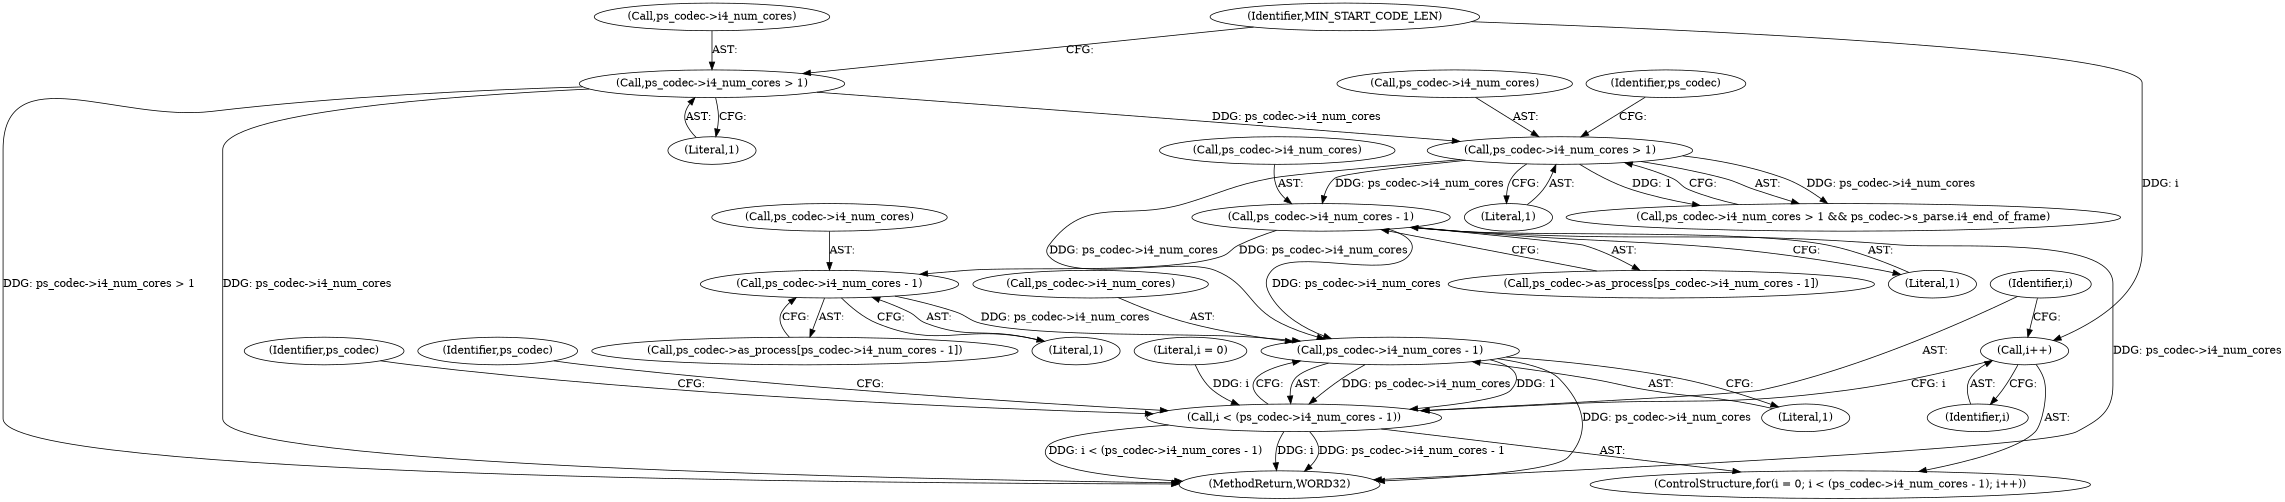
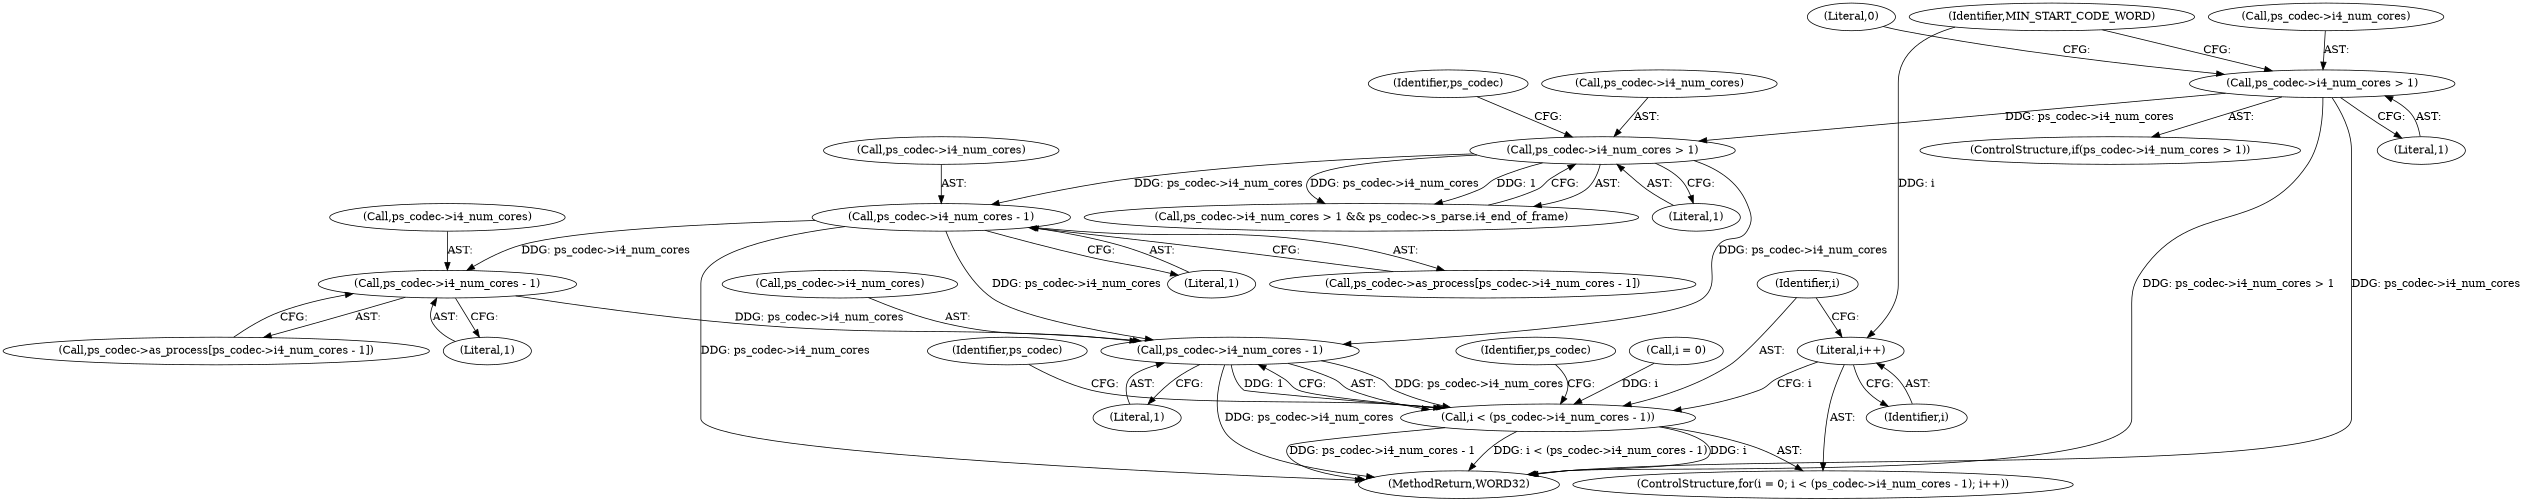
node "(Identifier,MIN_START_CODE_LEN)": label "(Identifier,MIN_START_CODE_LEN)" -> "(Identifier,MIN_START_CODE_WORD)"
node "(Literal,0)": added
node "(ControlStructure,if(ps_codec->i4_num_cores > 1))": added
node "(Literal,i = 0)": label "(Literal,i = 0)" -> "(Call,i = 0)"
node "(Call,i++)": label "(Call,i++)" -> "(Literal,i++)"
